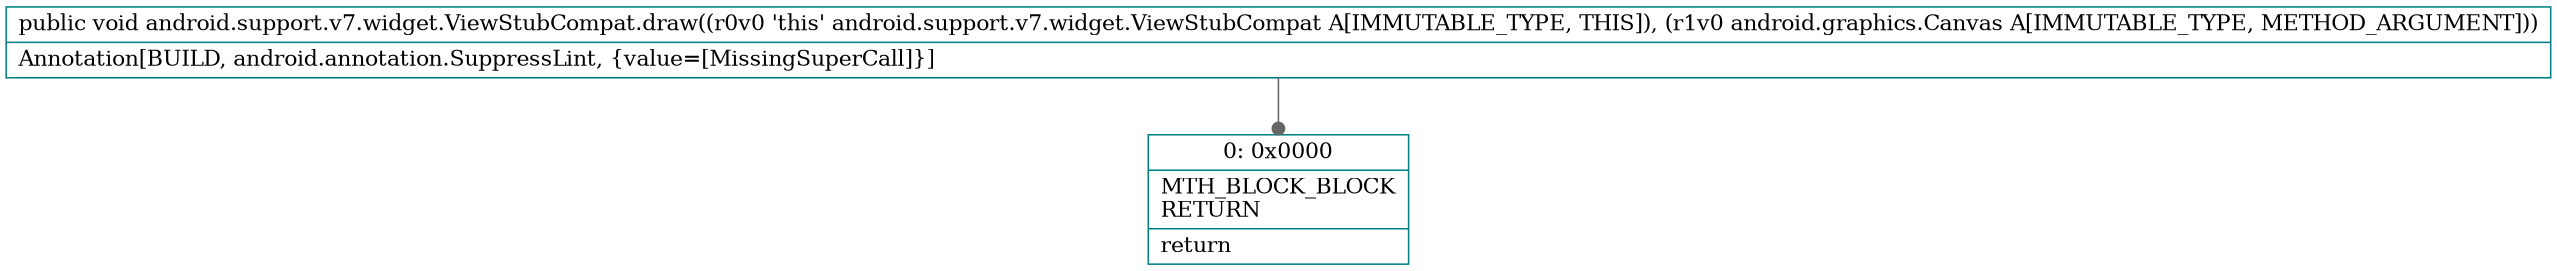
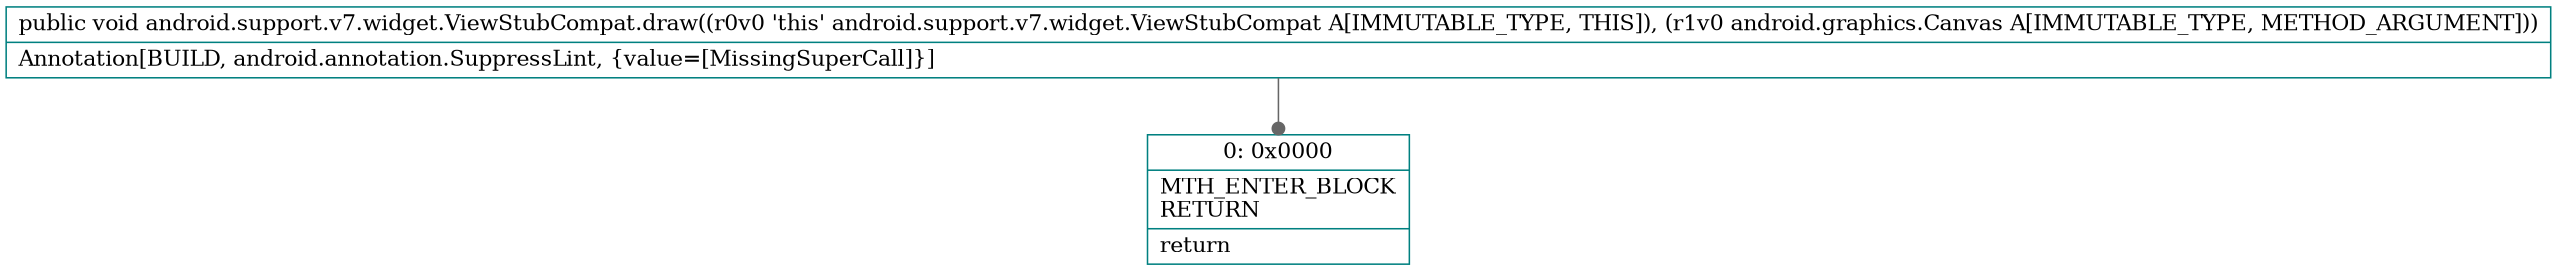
node "0: 0x0000": text "MTH_BLOCK_BLOCK" -> "MTH_ENTER_BLOCK"
